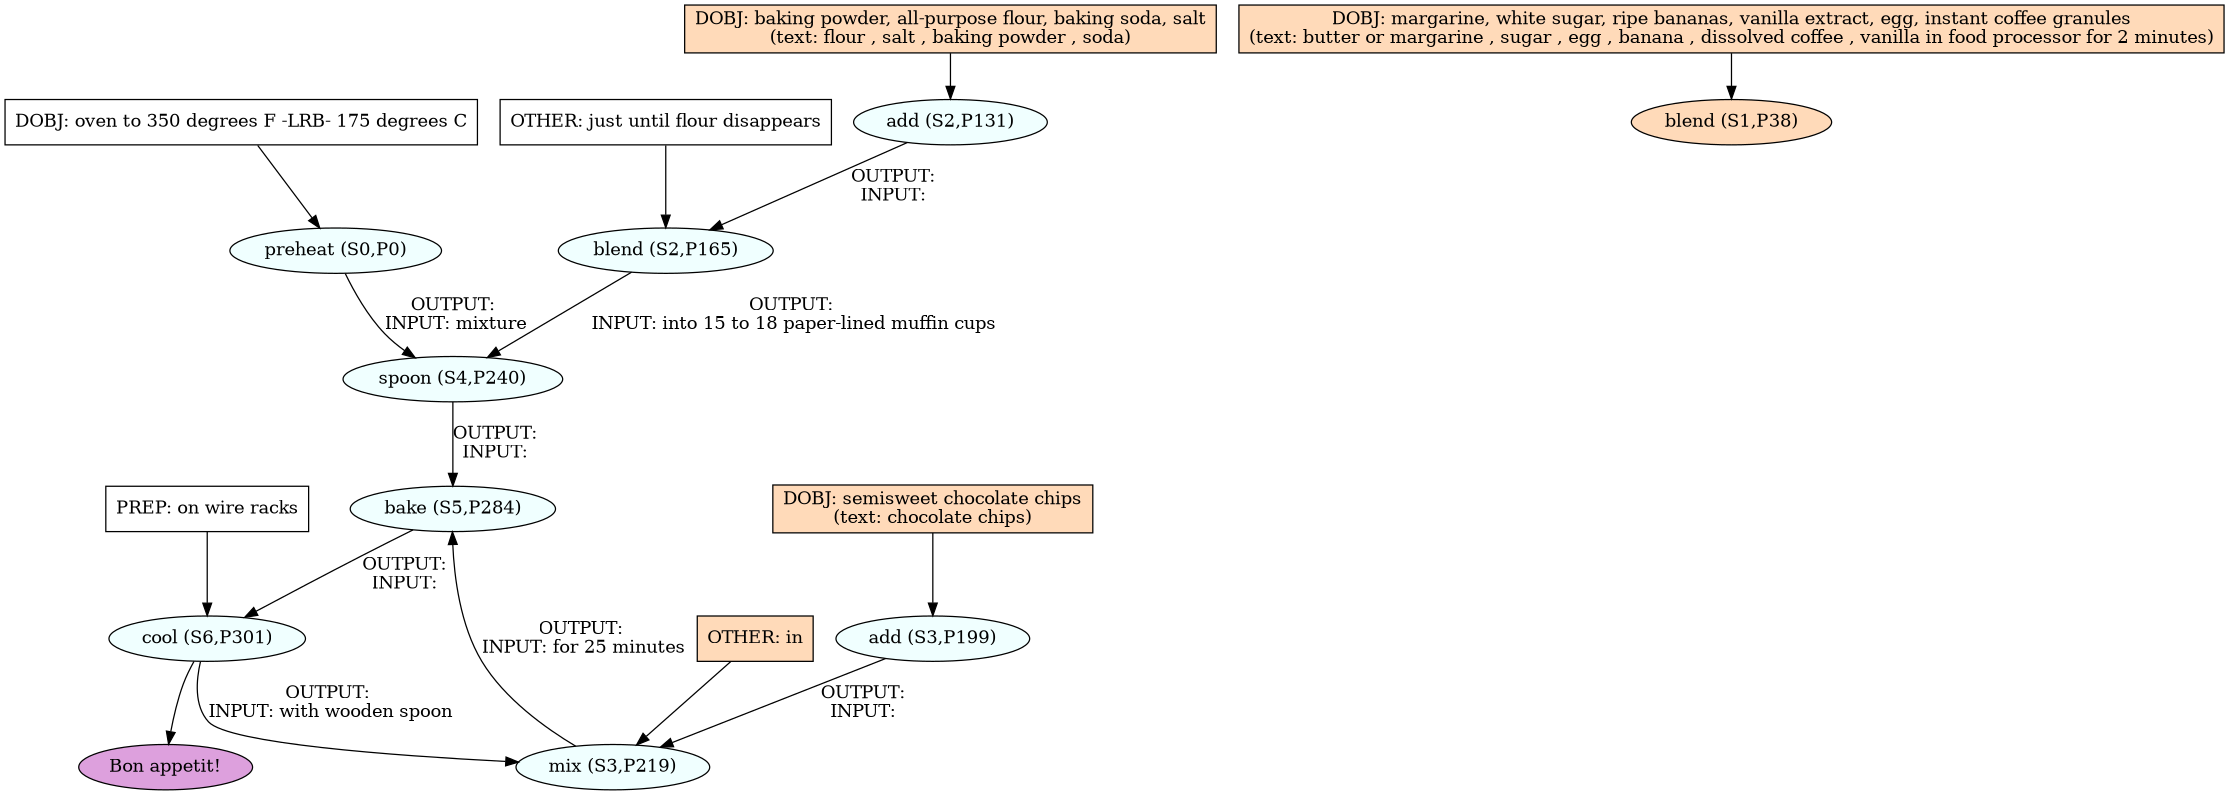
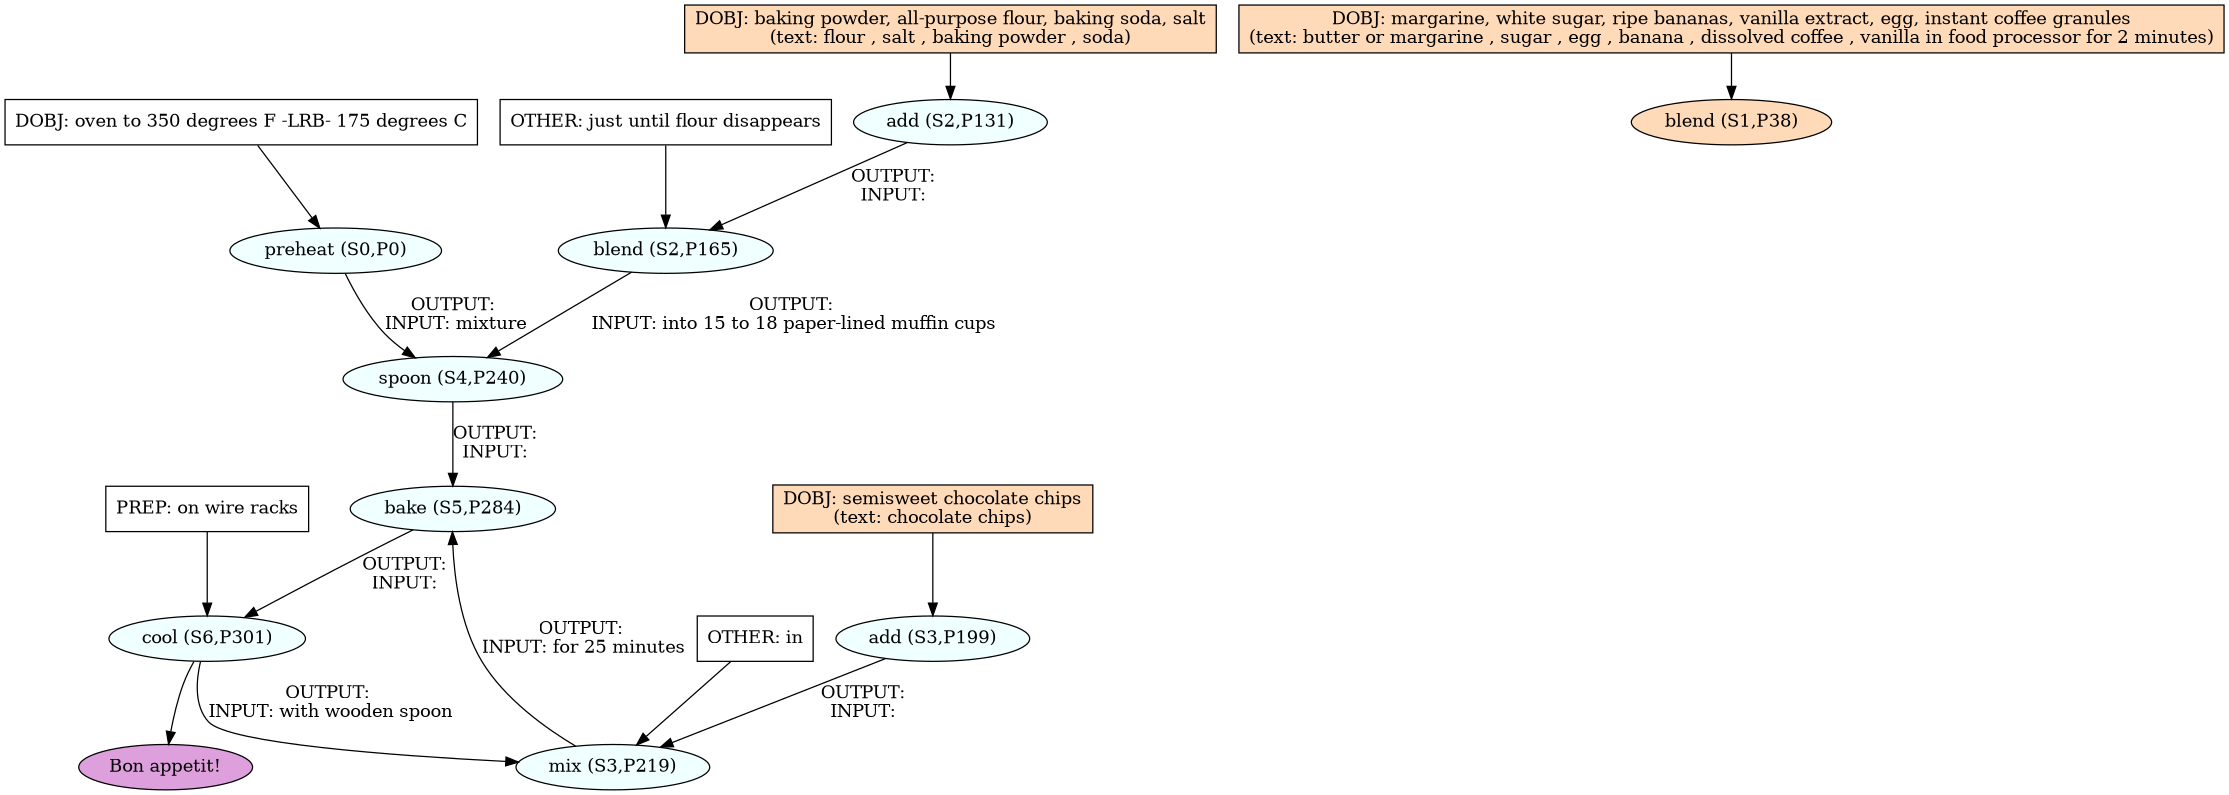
node "OTHER: in": fillcolor peachpuff -> white
